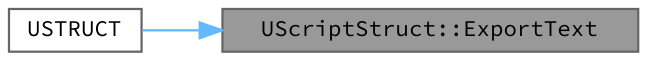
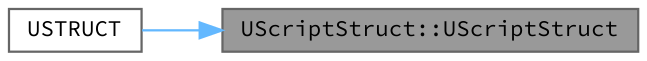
node "UScriptStruct::ExportText": label "UScriptStruct::ExportText" -> "UScriptStruct::UScriptStruct"
